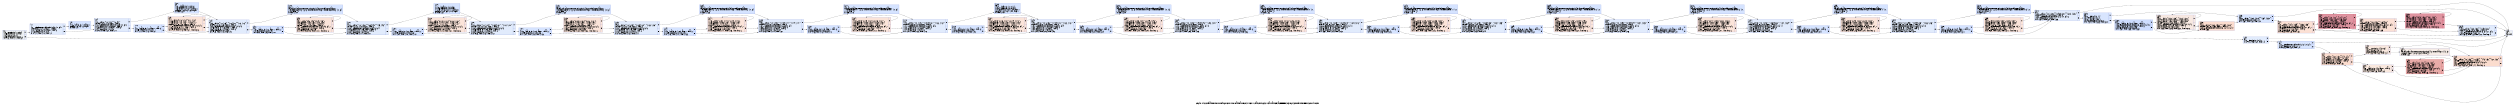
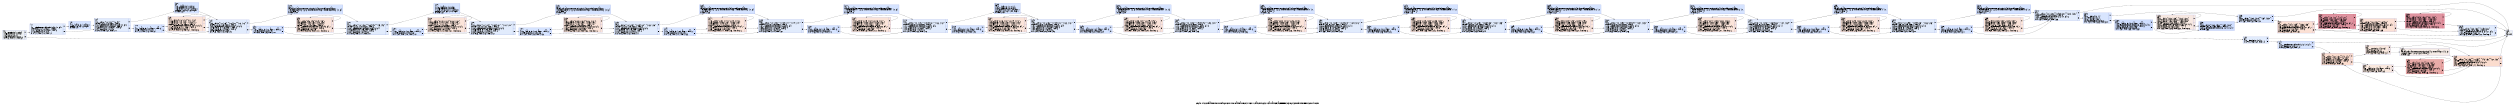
node "%332:": fillcolor #f7af9170 -> #8fb1fe70
